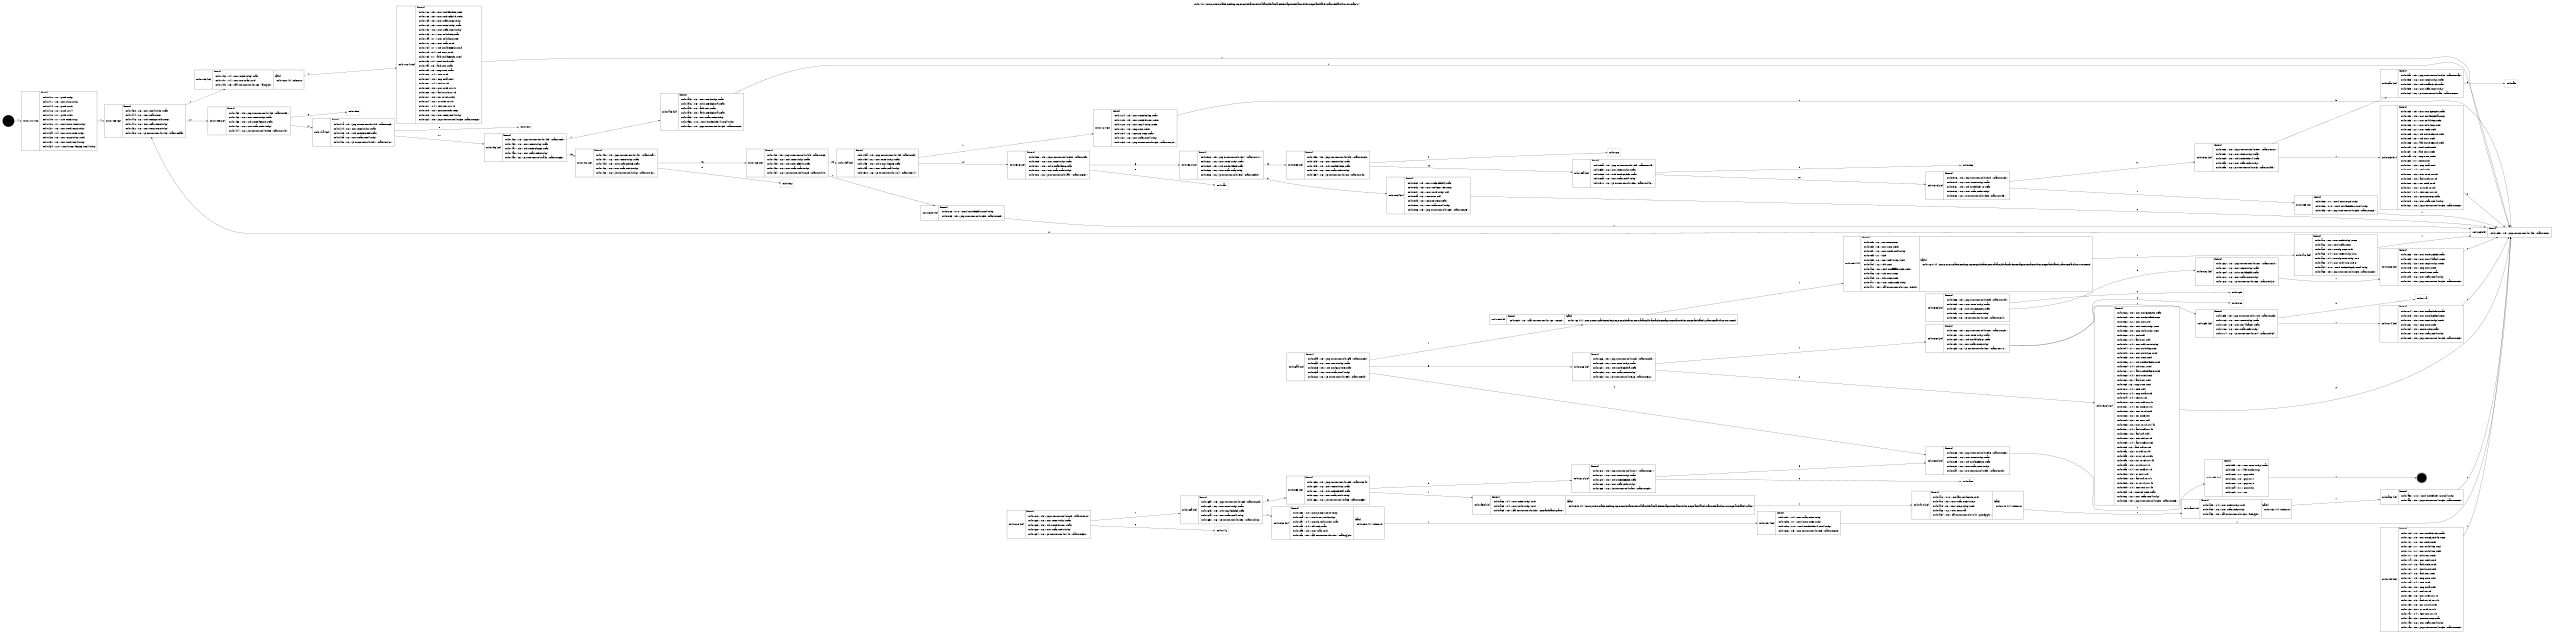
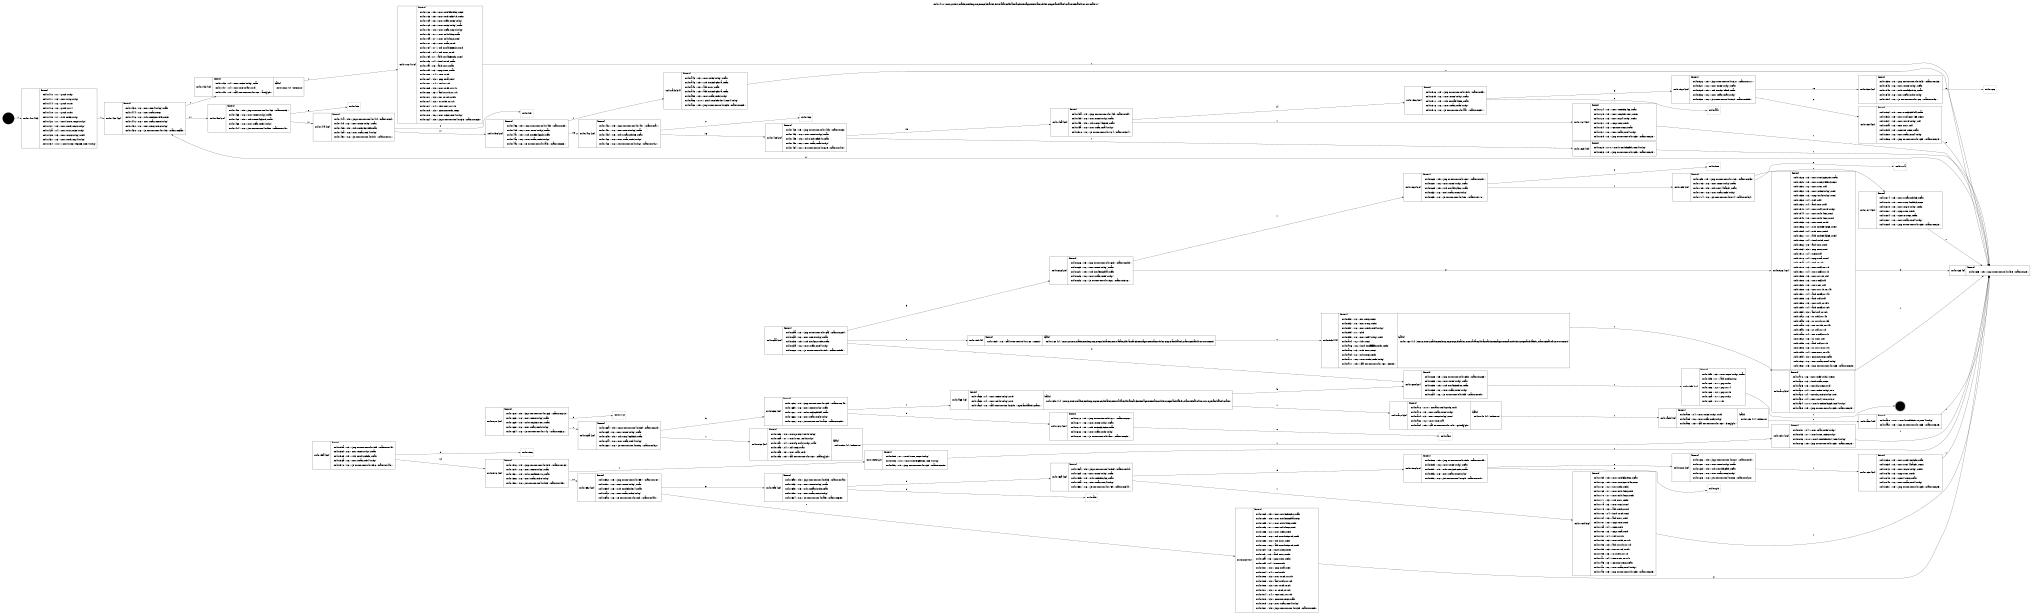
edge "0x40153e [28]" -> "0x40155a [28]": removed, label "12"
edge "0x401672 [28]" -> "0x40168e [28]": now "0x401a65 [13]" -> "0x40168e [28]"
node "0x4015ca [28]": added
